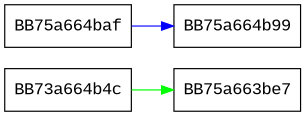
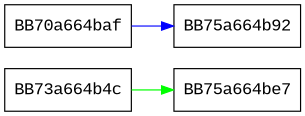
node "BB75a664baf": label "BB75a664baf" -> "BB70a664baf"
node "BB75a664b99": label "BB75a664b99" -> "BB75a664b92"
node "BB75a663be7": label "BB75a663be7" -> "BB75a664be7"
